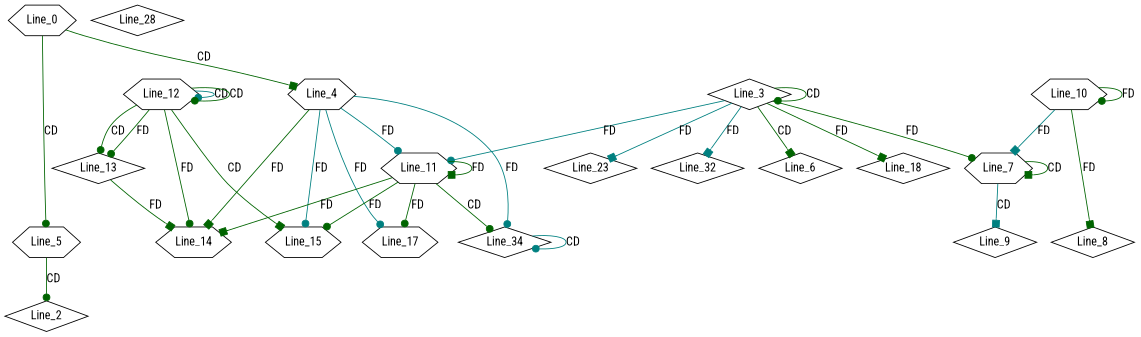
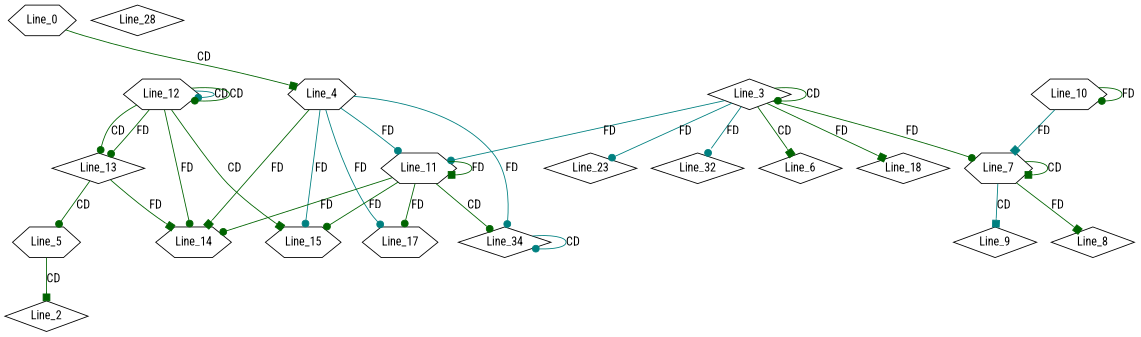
edge "Line_0" -> "Line_5": now "Line_13" -> "Line_5"
edge "Line_3" -> "Line_32": arrowhead box -> dot
edge "Line_3" -> "Line_23": arrowhead box -> dot
edge "Line_10" -> "Line_8": now "Line_7" -> "Line_8"
edge "Line_11" -> "Line_14": arrowhead box -> dot
edge "Line_5" -> "Line_2": arrowhead dot -> box
